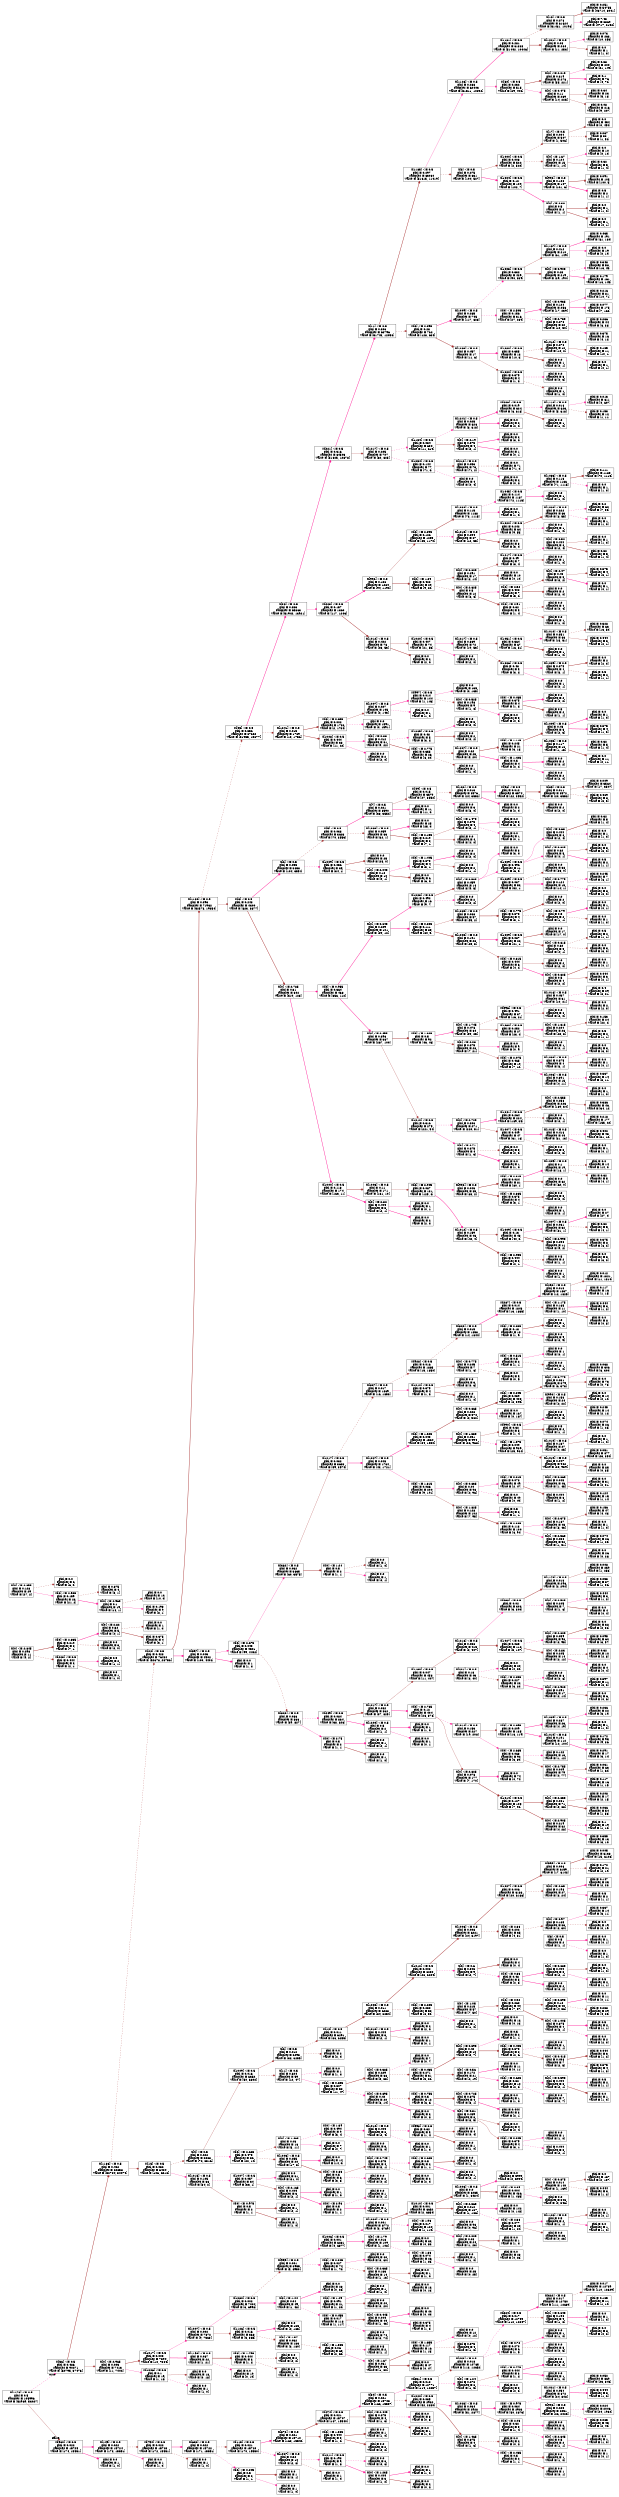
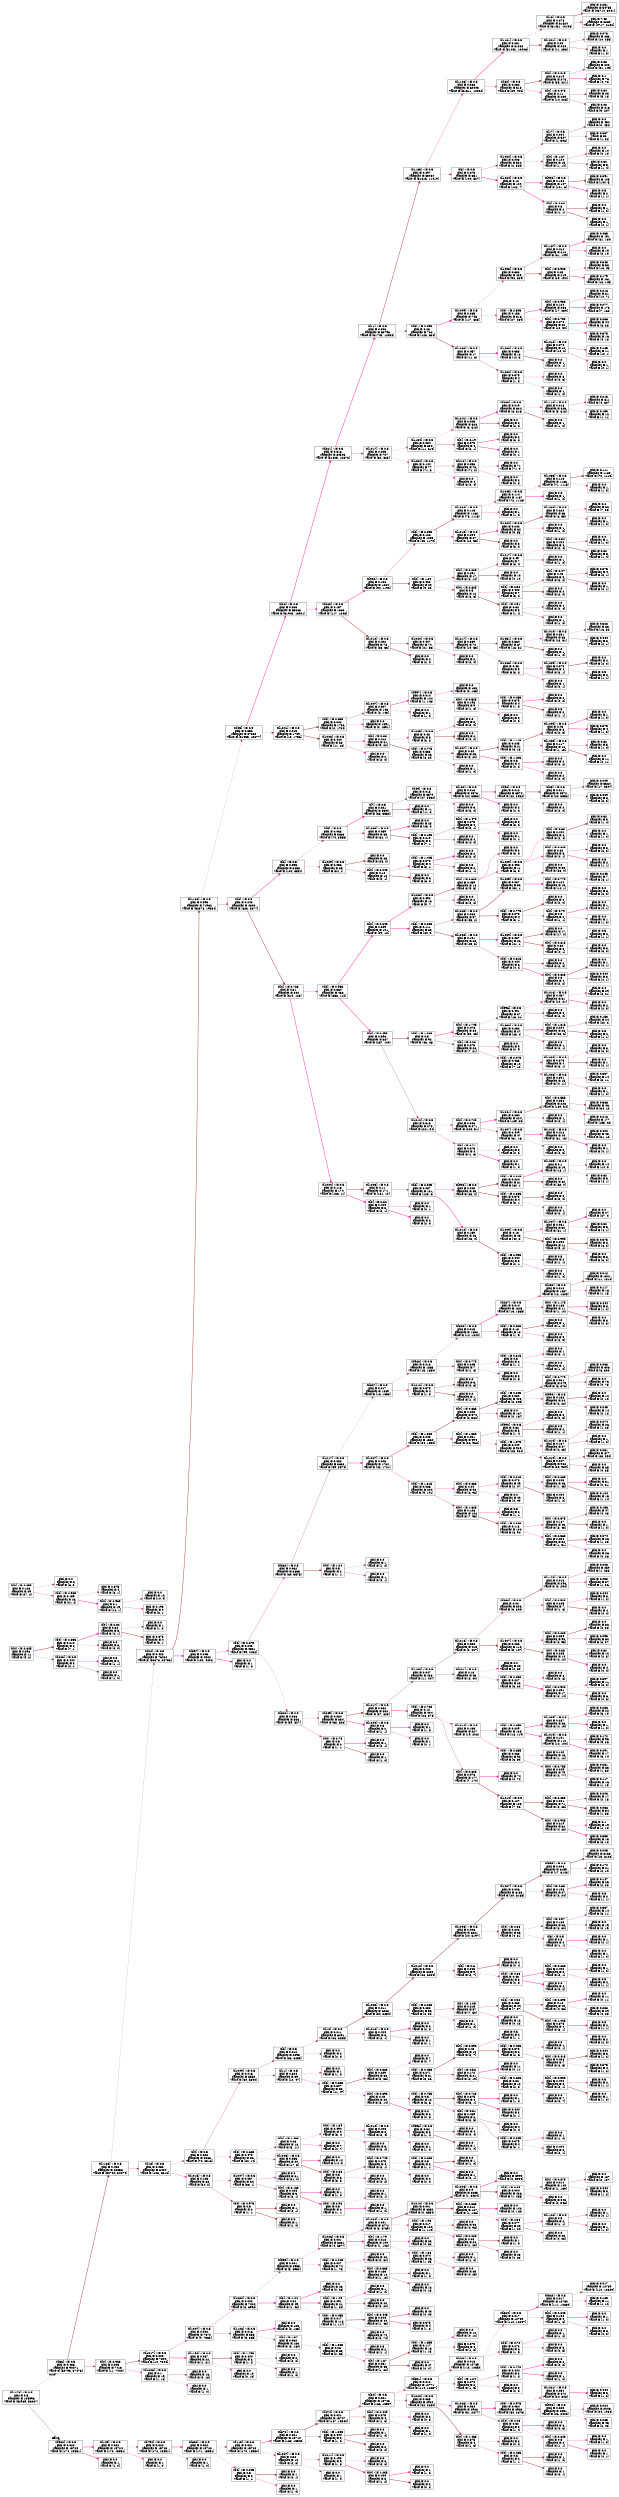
edge "X[206] <= 0.5 gini = 0.019 samples = 624 value = [6, 618]" -> "X[1116] <= 0.5 gini = 0.016 samples = 623 value = [5, 618]": arrowhead dot -> diamond
edge "X[1012] <= 0.5 gini = 0.159 samples = 46 value = [42, 4]" -> "X[1009] <= 0.5 gini = 0.13 samples = 43 value = [40, 3]": removed
edge "X[0] <= 2.88 gini = 0.202 samples = 35 value = [4, 31]" -> "X[6] <= 0.5 gini = 0.5 samples = 2 value = [1, 1]": added
node "gini = 0.052 samples = 869 value = [23, 846]": removed
